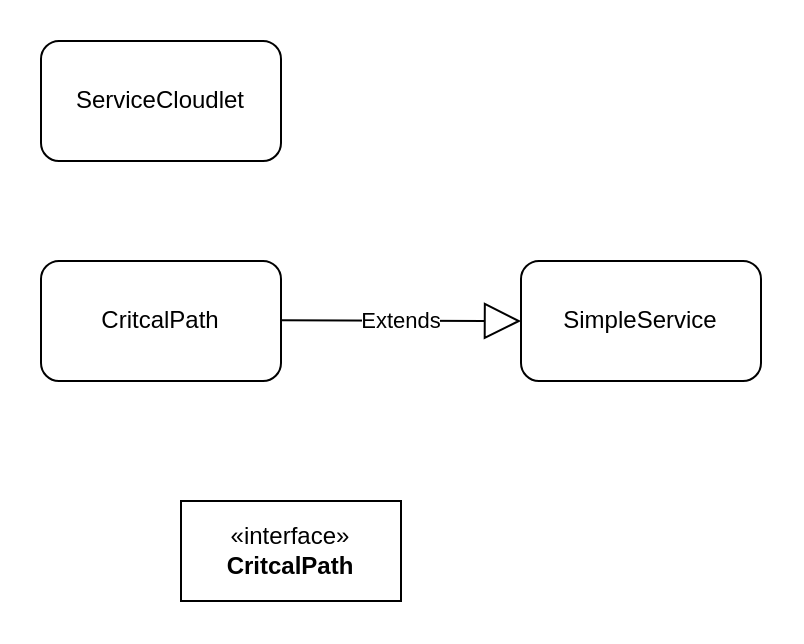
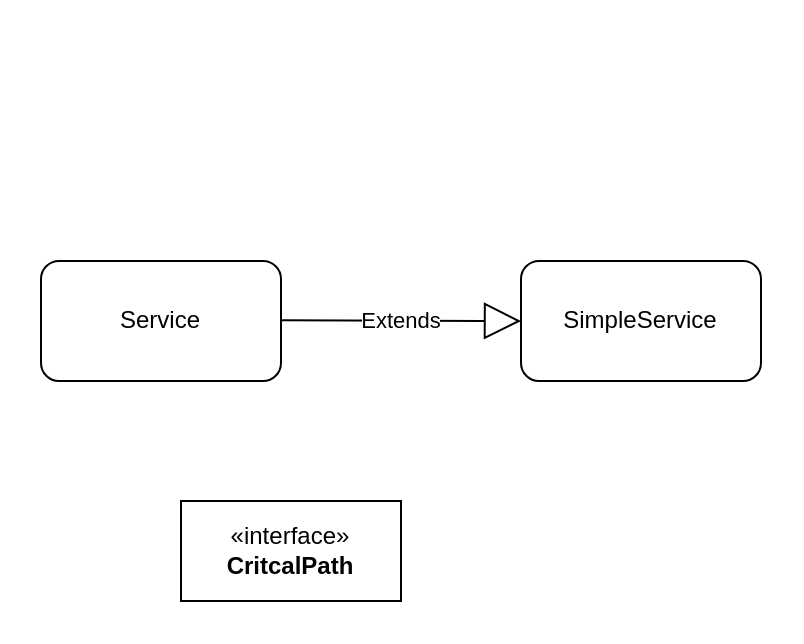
node "ServiceCloudlet": removed
node "CritcalPath": label "CritcalPath" -> "Service"
